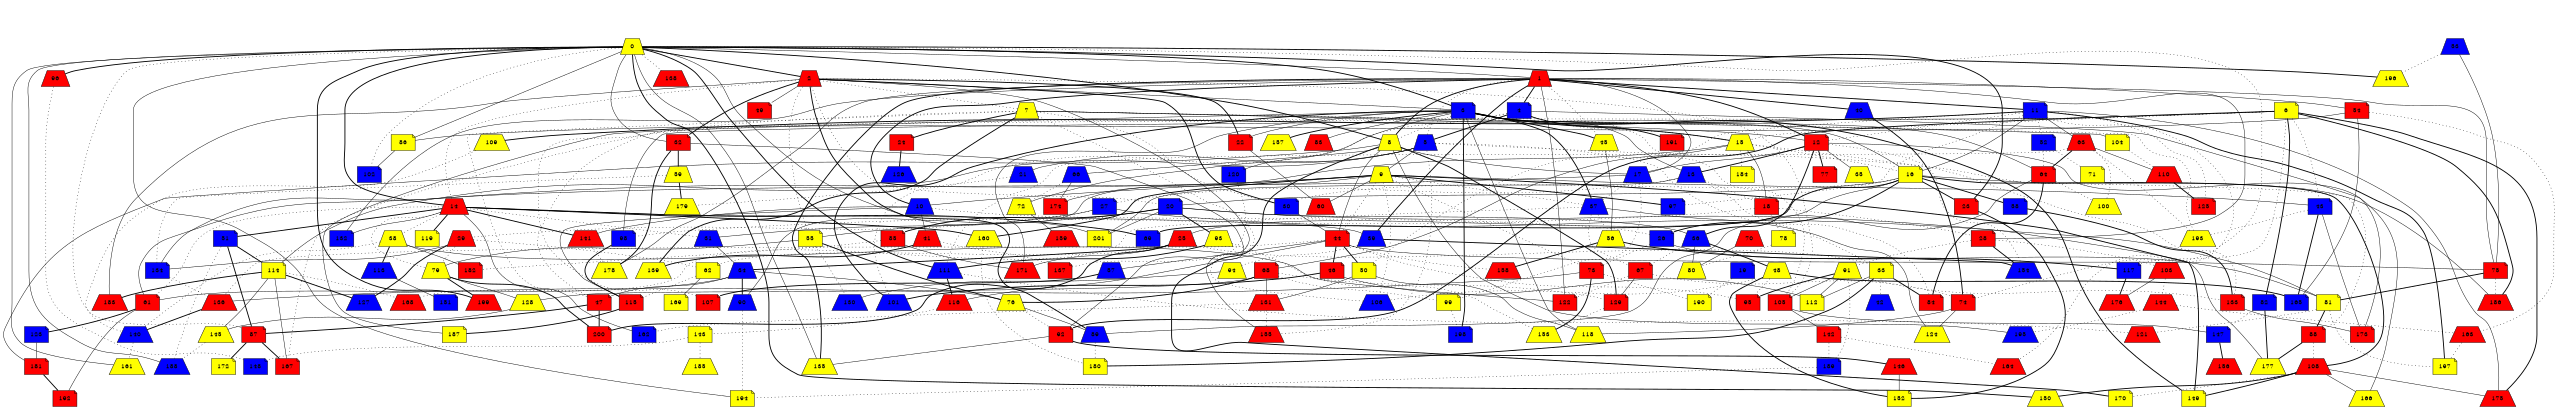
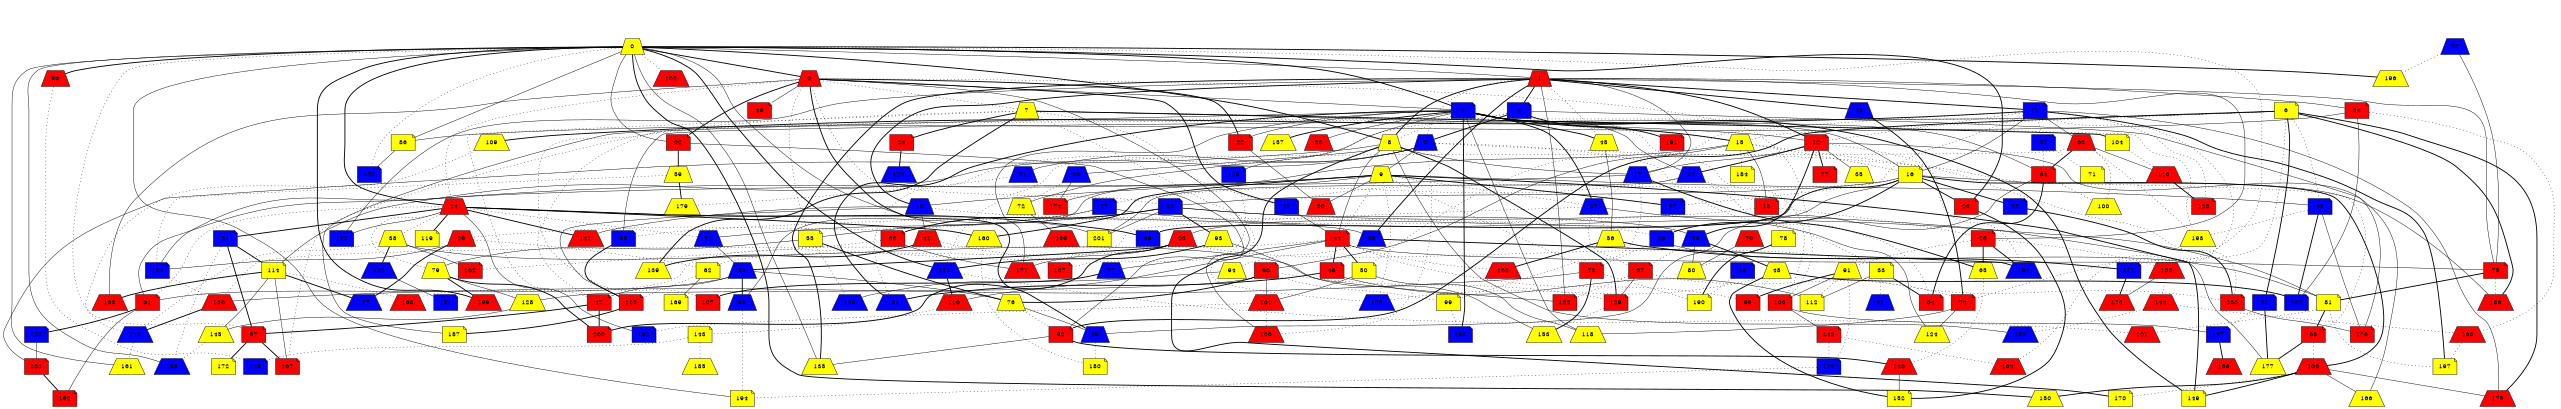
edge "7" -- "104": style solid -> bold
edge "78" -- "190": added
node "178": removed
node "65": added
edge "93" -- "153": style dotted -> solid
edge "91" -- "112": style solid -> dotted
edge "33" -- "180": removed
